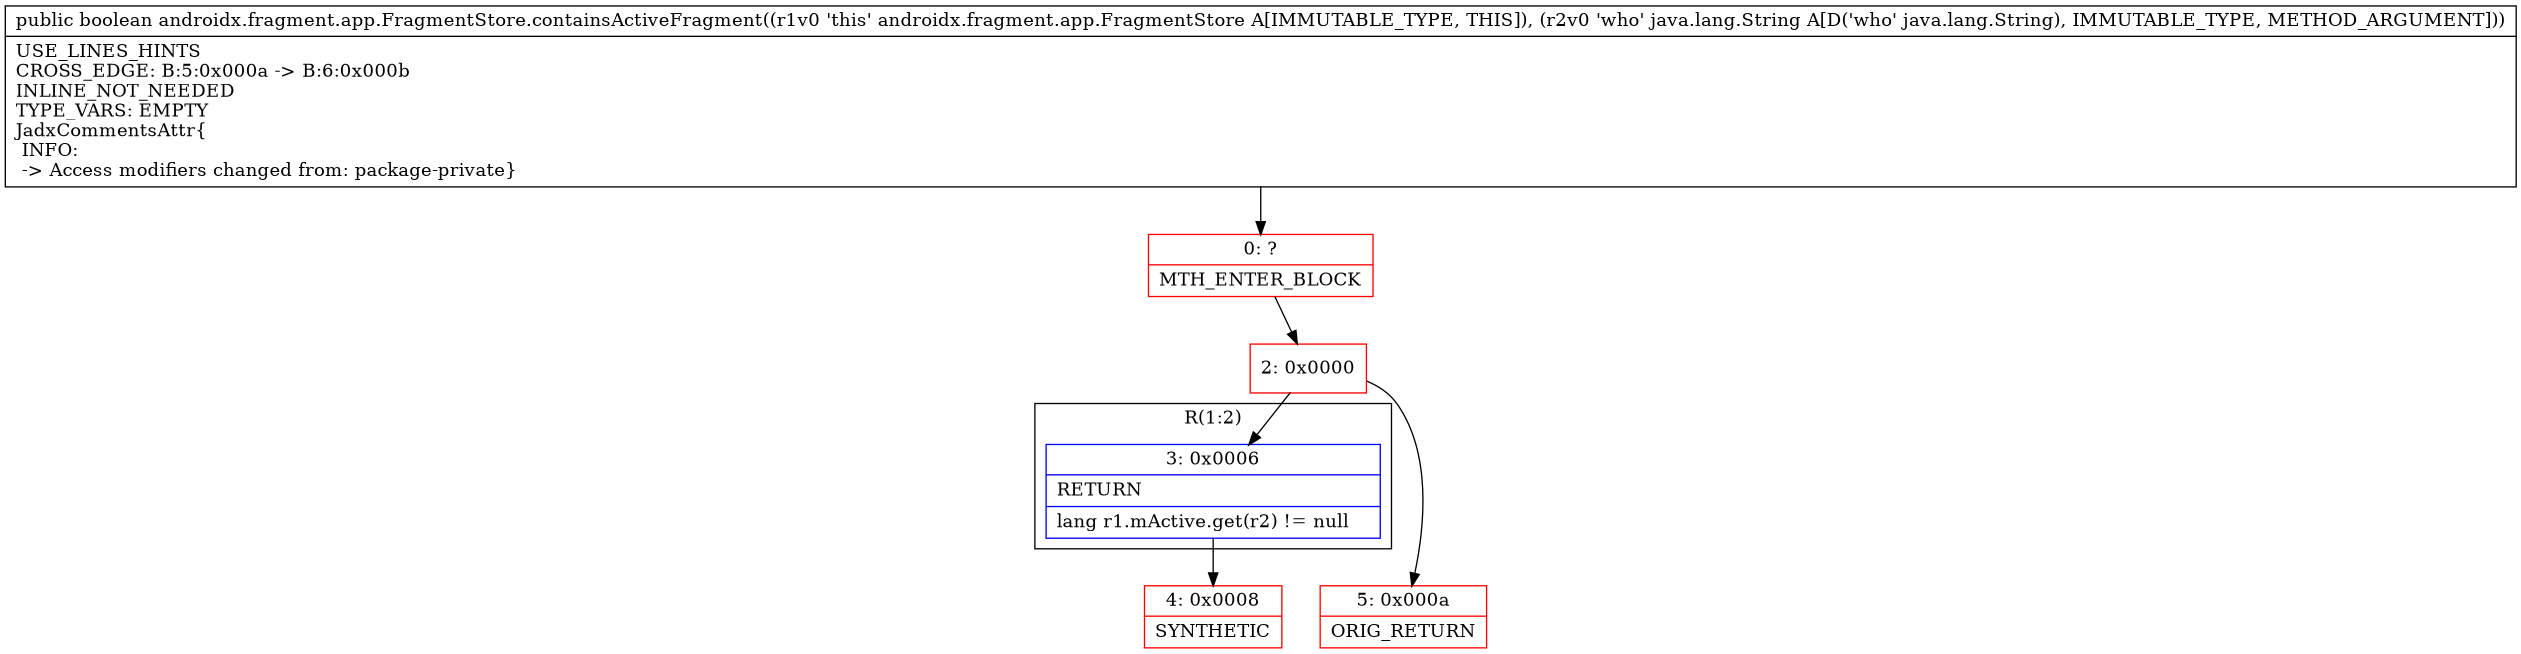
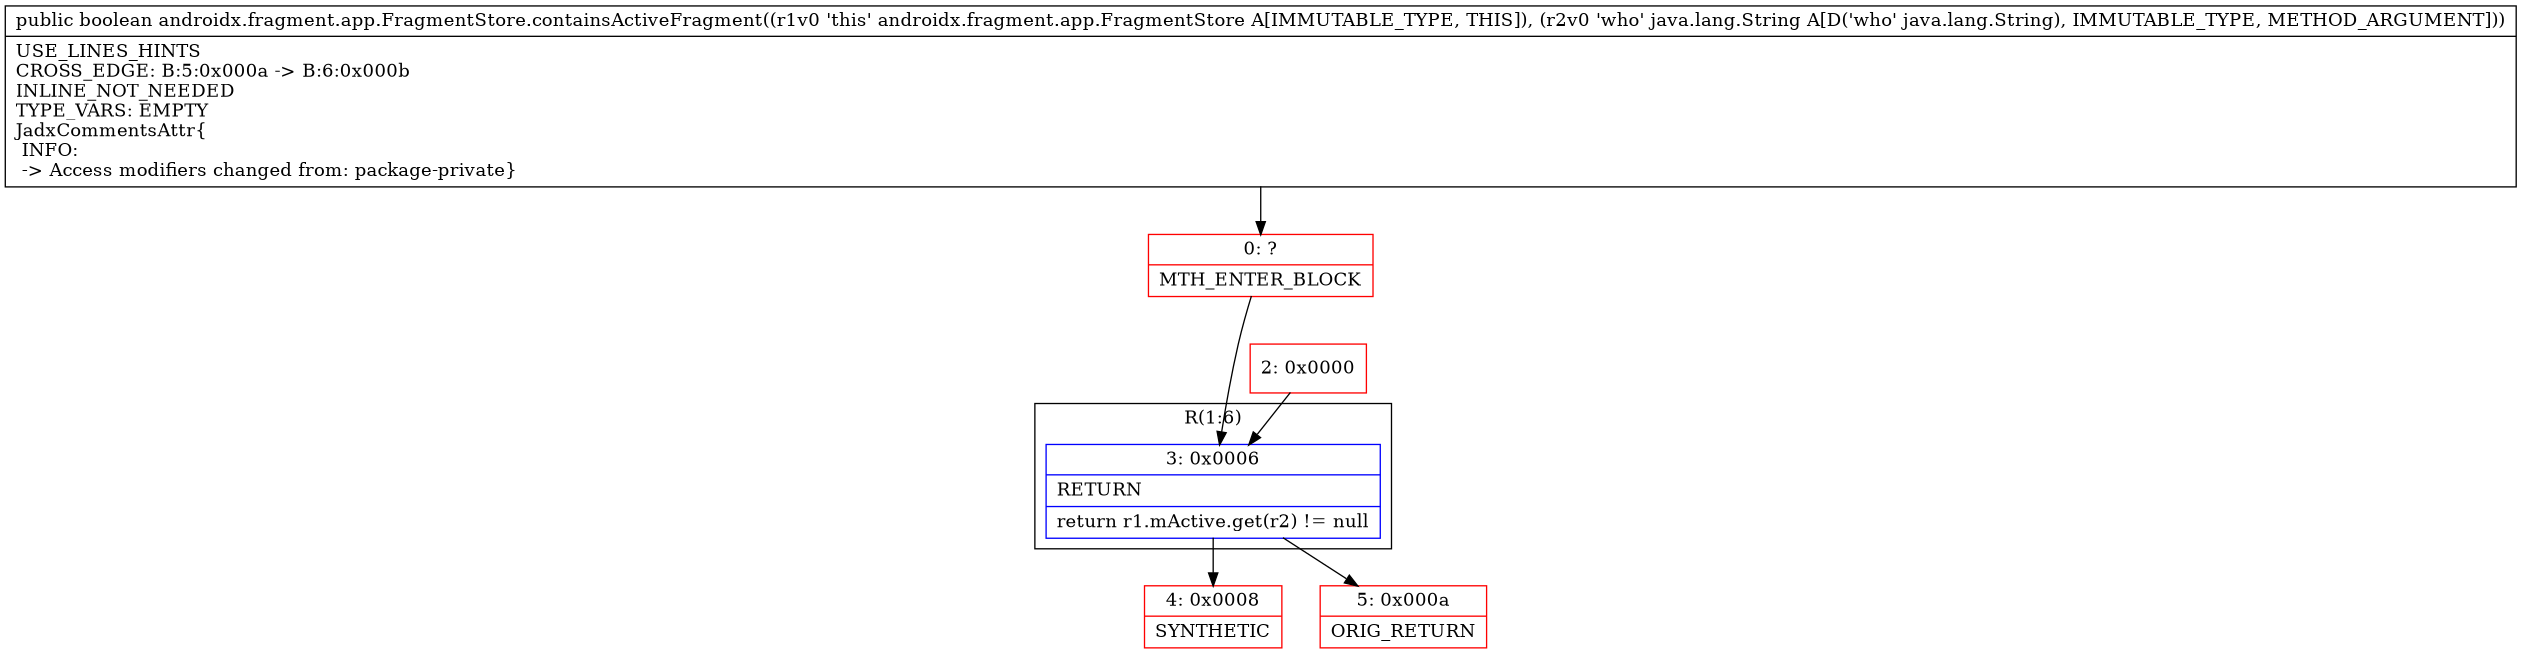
edge "0: ?" -> "2: 0x0000": now "0: ?" -> "3: 0x0006"
cluster "R(1:2)": label "R(1:2)" -> "R(1:6)"
edge "2: 0x0000" -> "5: 0x000a": now "3: 0x0006" -> "5: 0x000a"
node "3: 0x0006": text "lang r1.mActive.get(r2) != null" -> "return r1.mActive.get(r2) != null"
